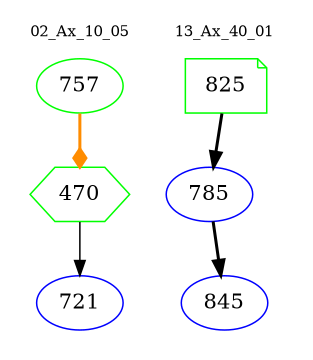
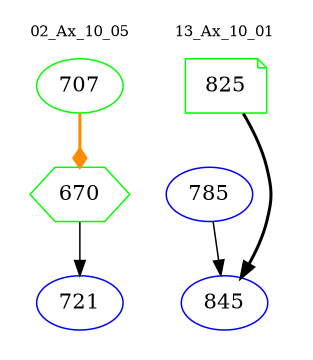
cluster "13_Ax_40_01": label "13_Ax_40_01" -> "13_Ax_10_01"
node "757": label "757" -> "707"
edge "825" -> "785": now "825" -> "845"
node "470": label "470" -> "670"
edge "785" -> "845": style bold -> solid
